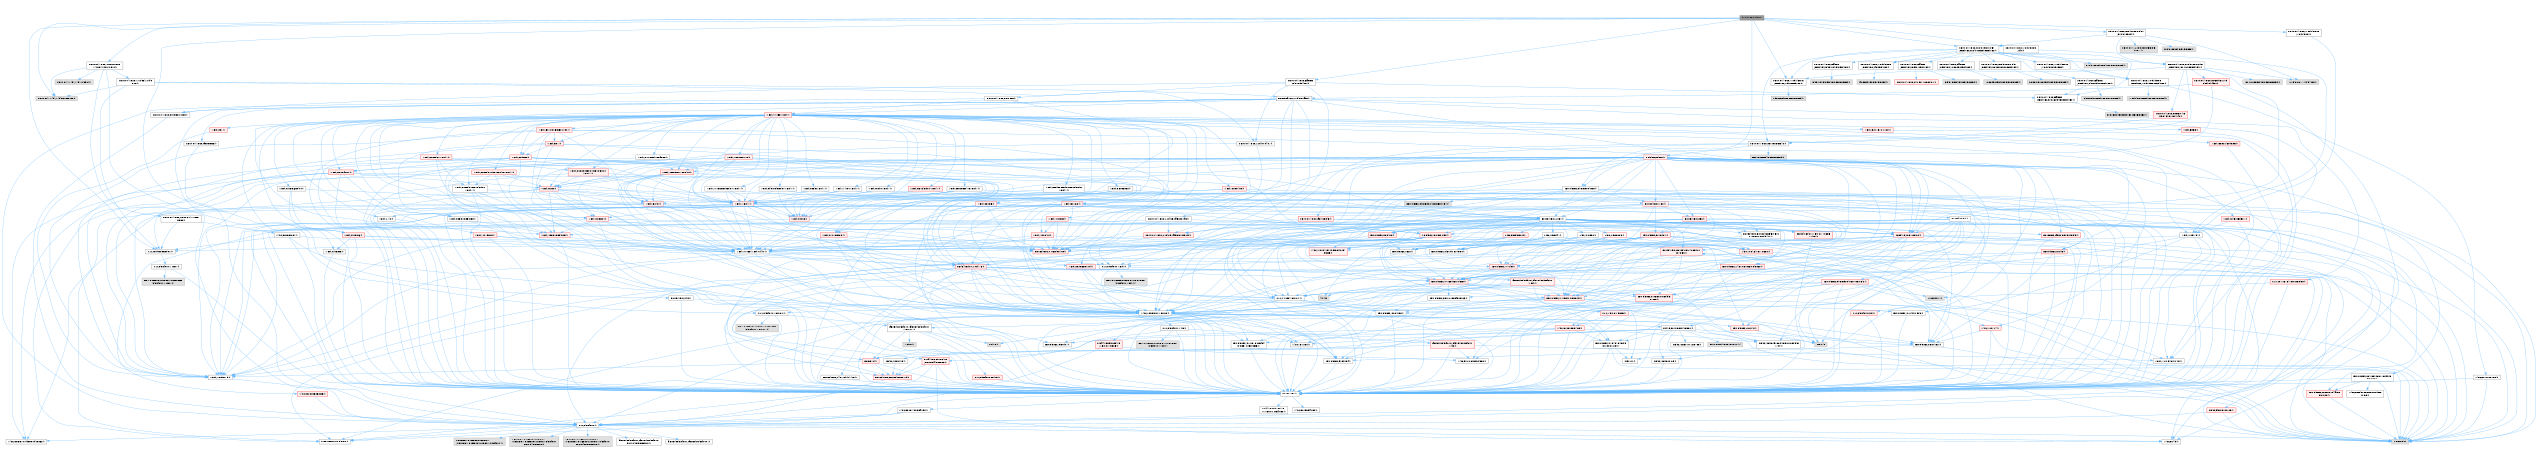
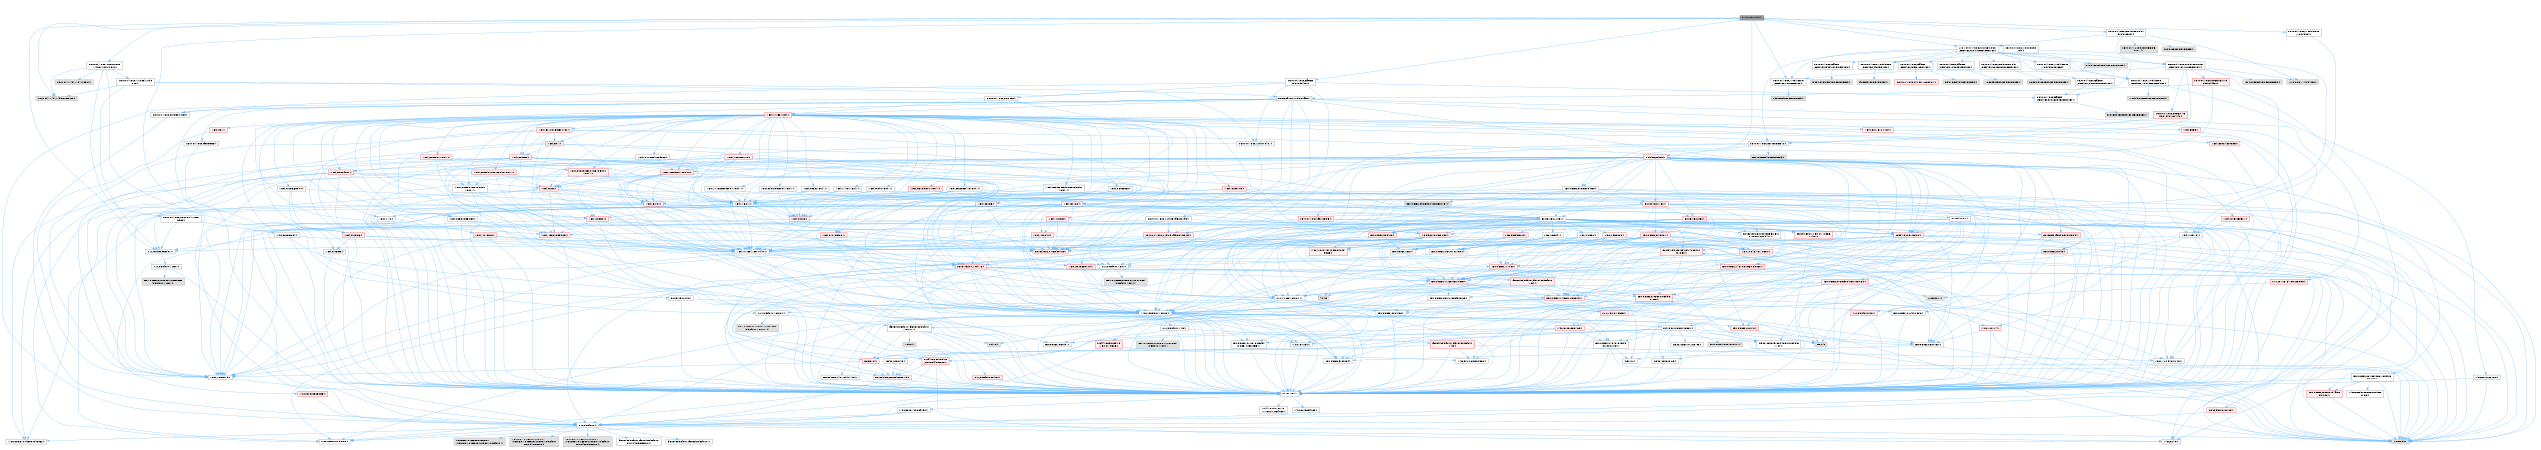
node "HarmonixDsp/FusionSampler /Settings/FusionPatchSettings.h": label "HarmonixDsp/FusionSampler /Settings/FusionPatchSettings.h" -> "AllowShrinking/FusionSampler /Settings/FusionPatchSettings.h"
node "DistortionSettings.generated.h": removed
node "Containers/ContainersFwd.h": color red -> grey40
